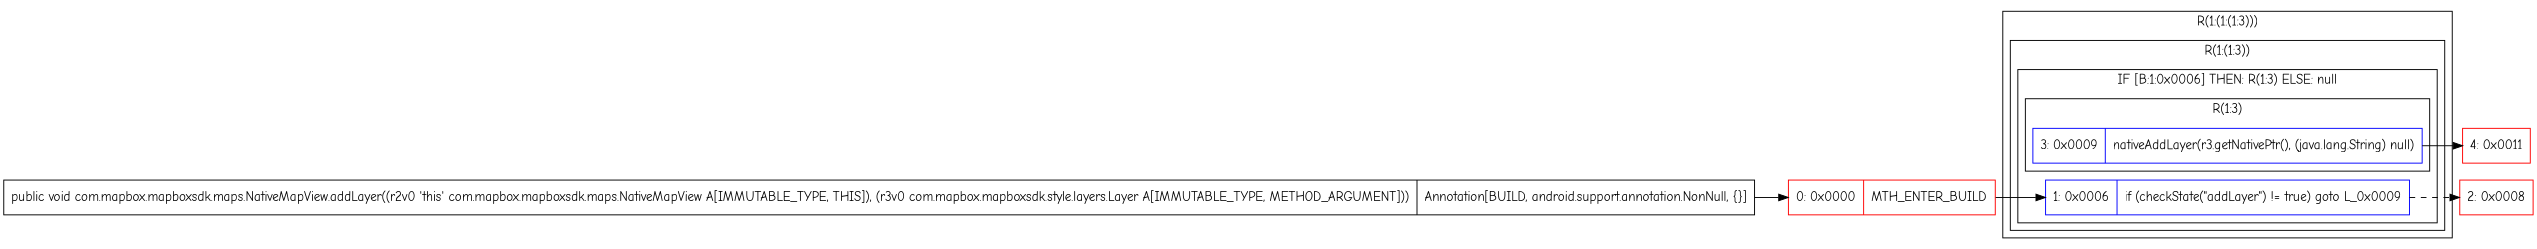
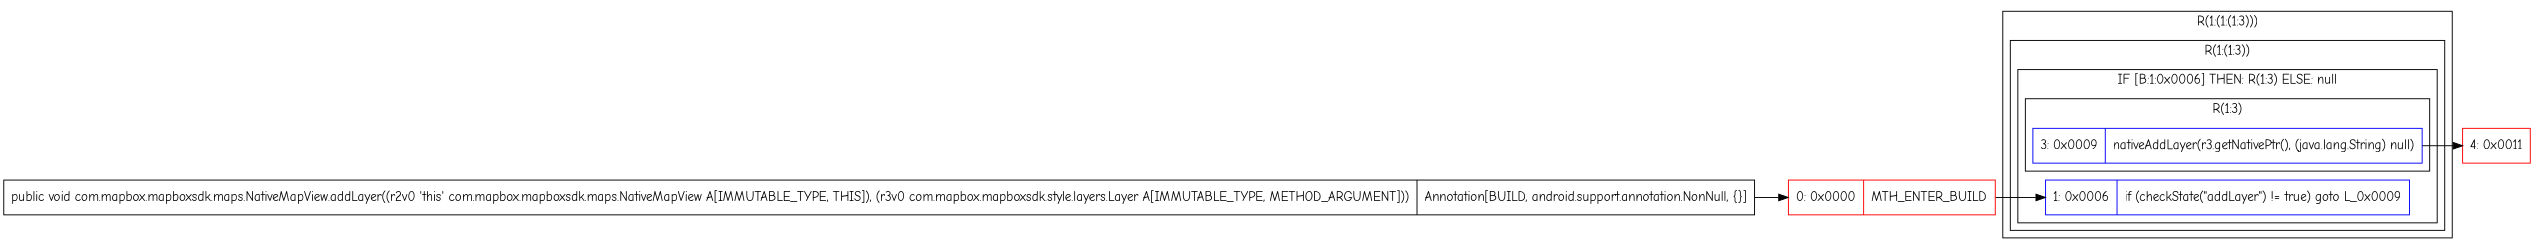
node "2: 0x0008": removed
